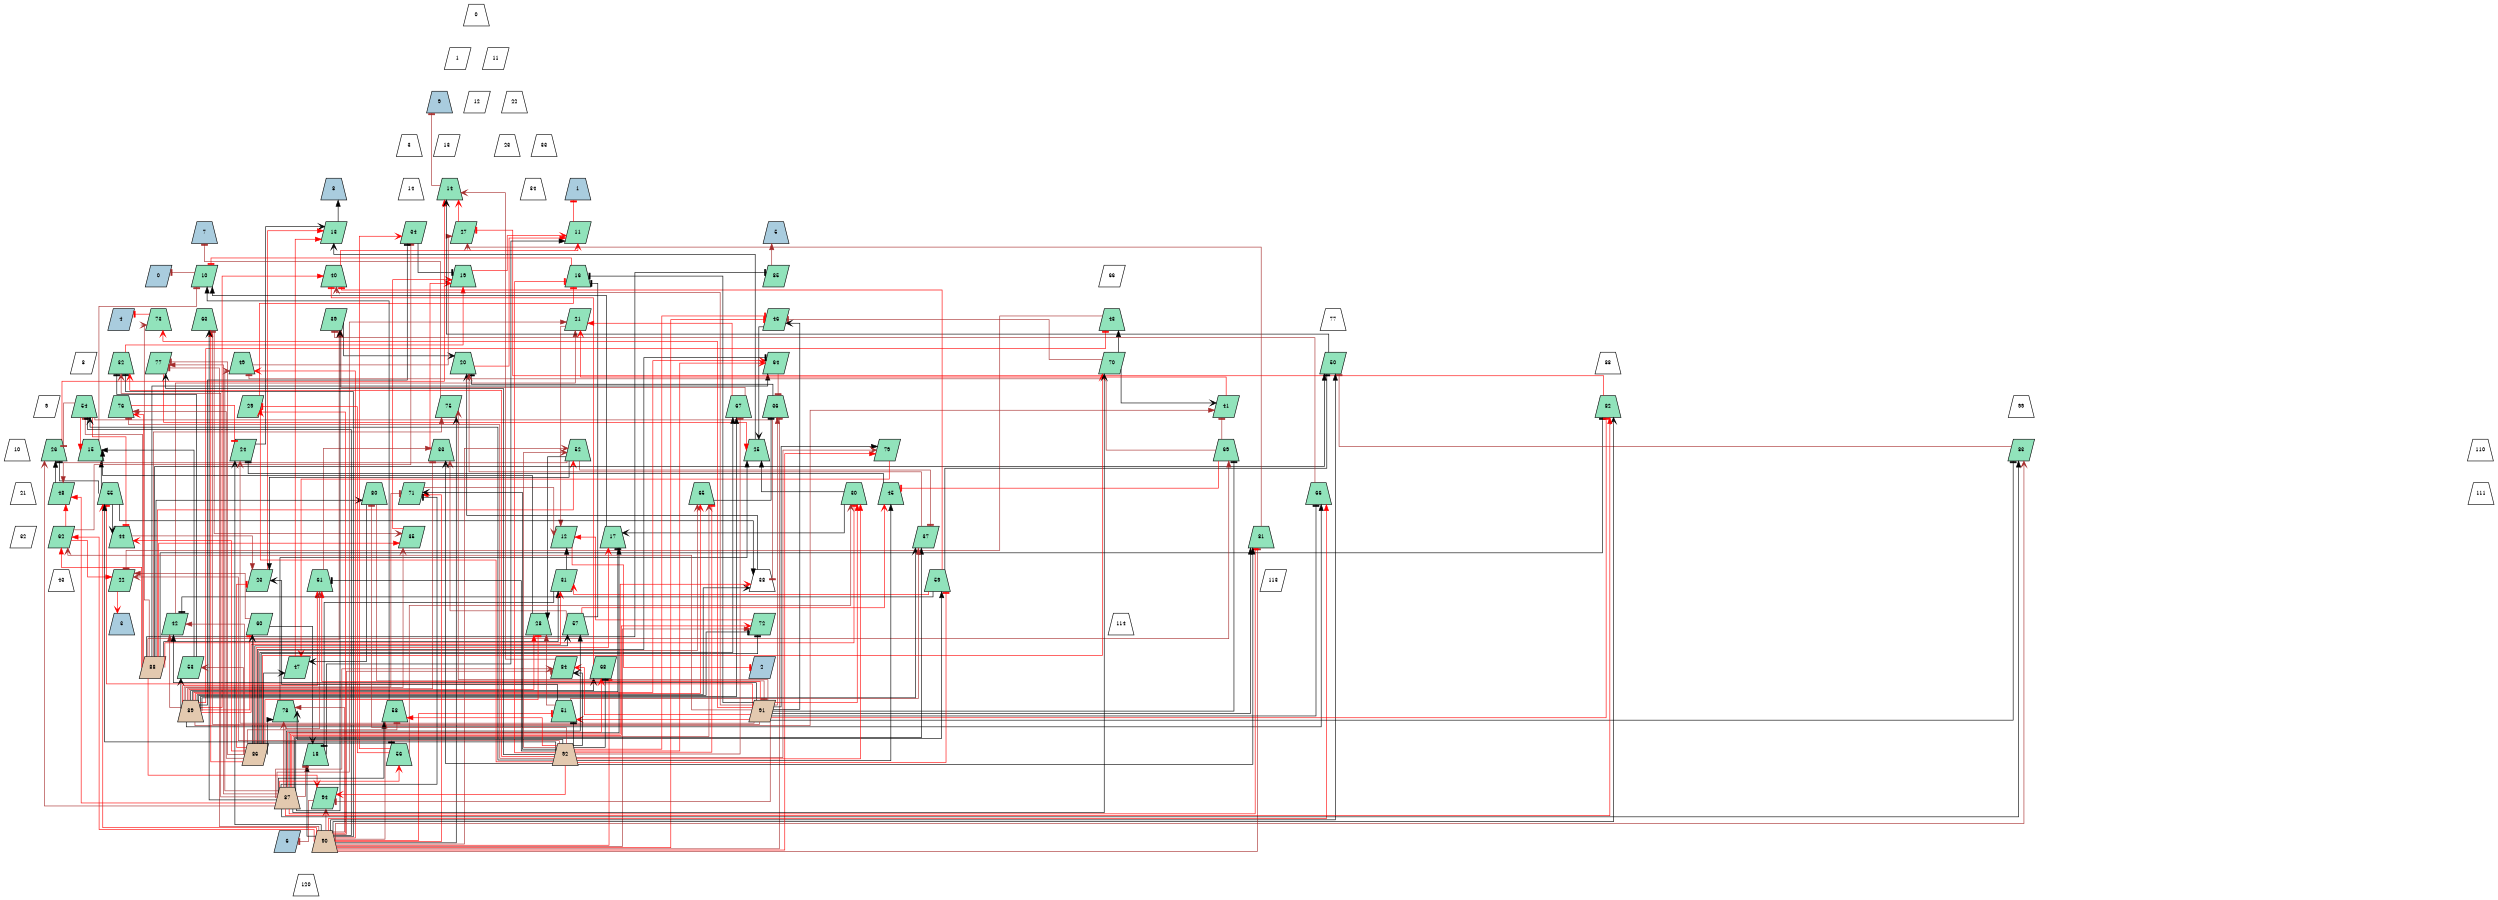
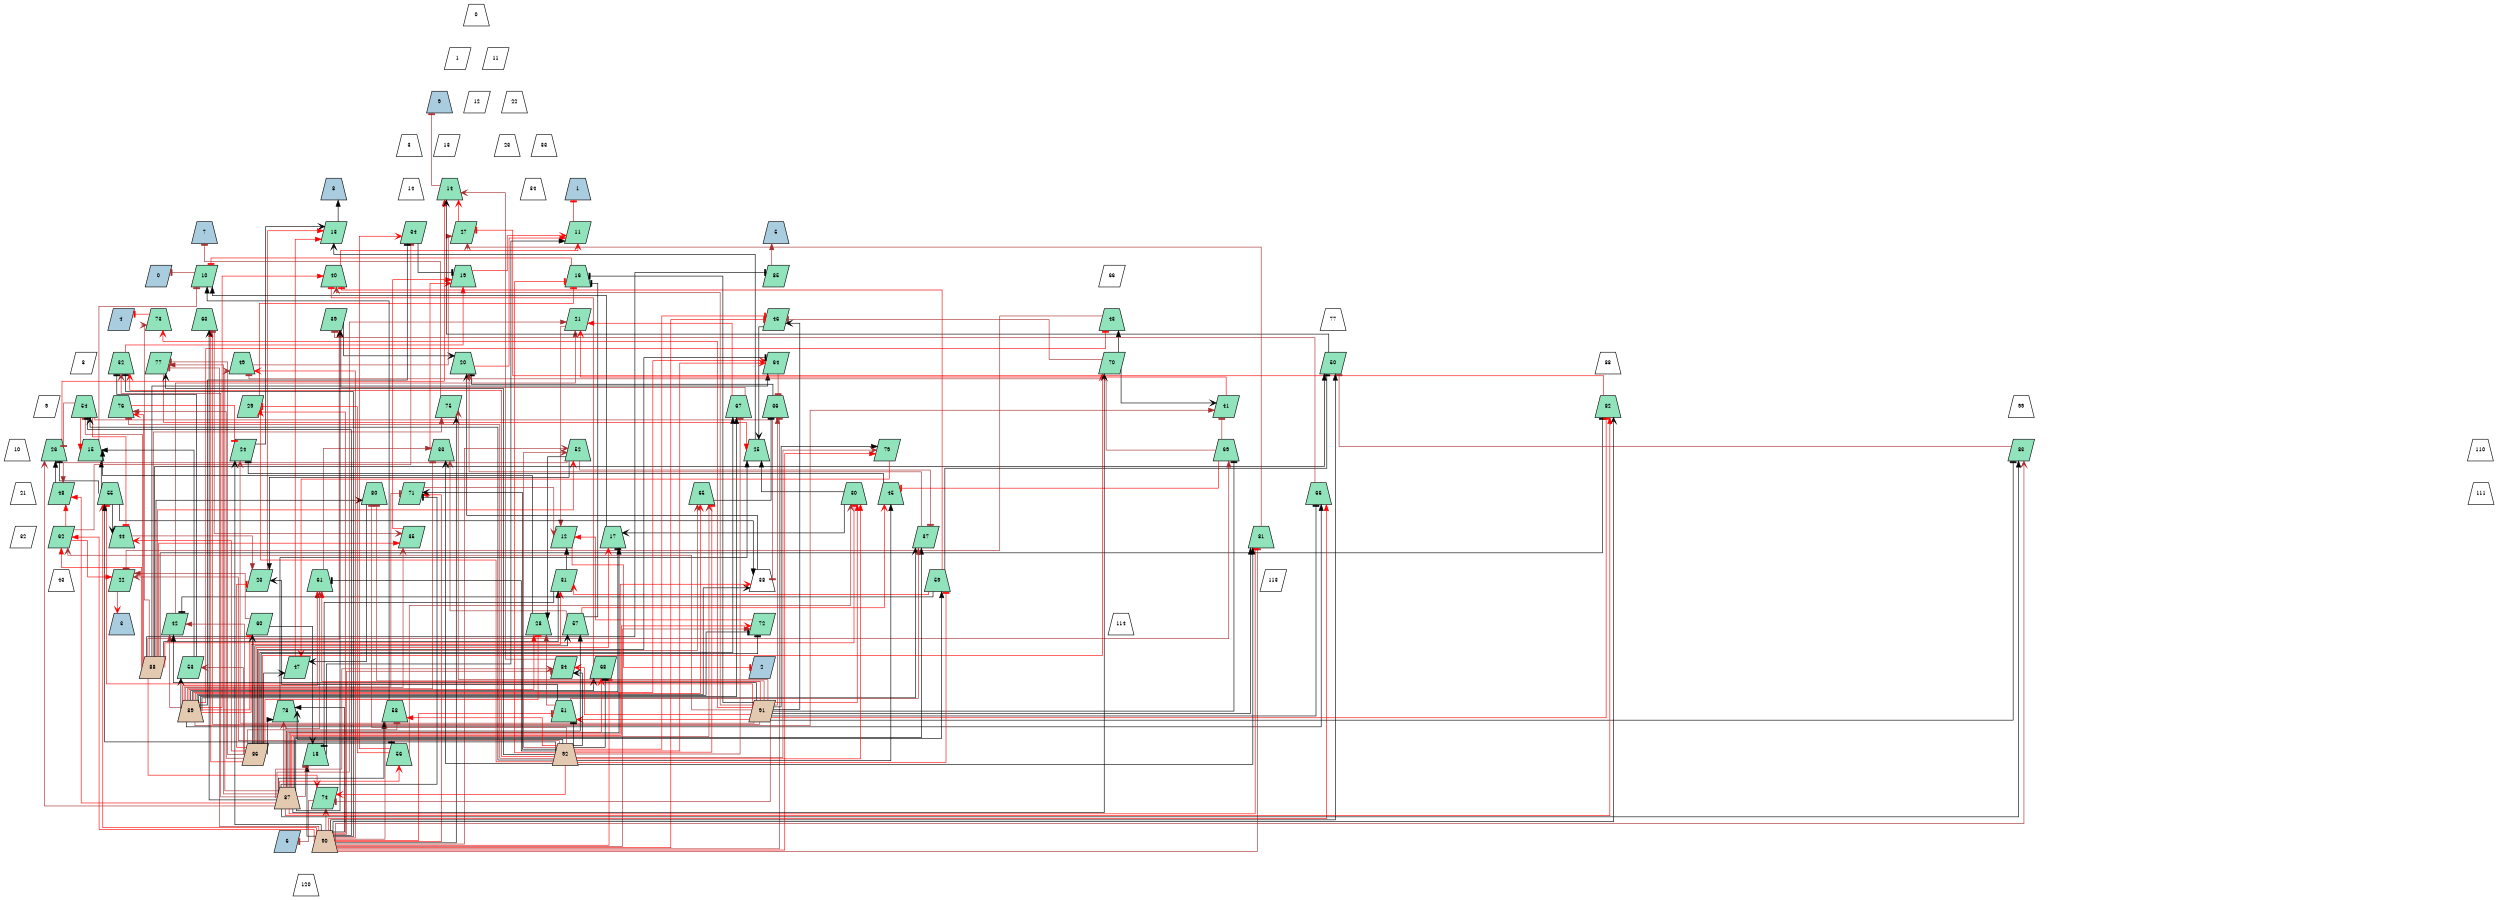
edge "35" -> "19": arrowhead vee -> normal
edge "80" -> "91": reversed
edge "90" -> "78": color brown -> black
node "94": label "94" -> "74"
